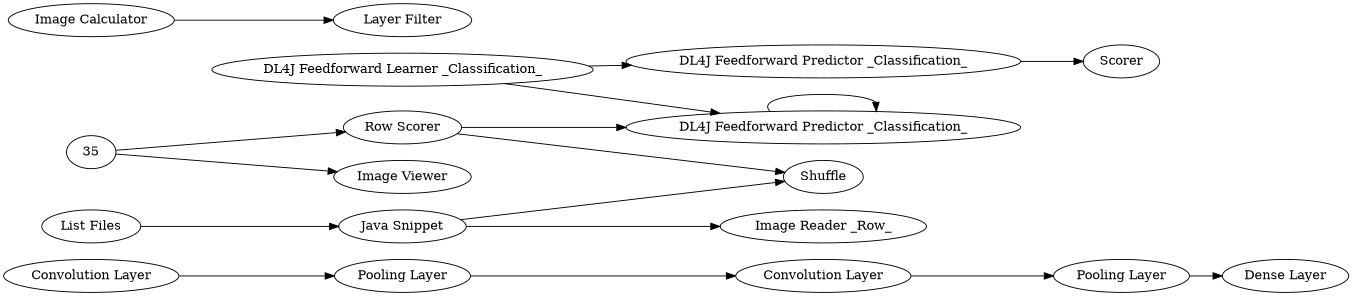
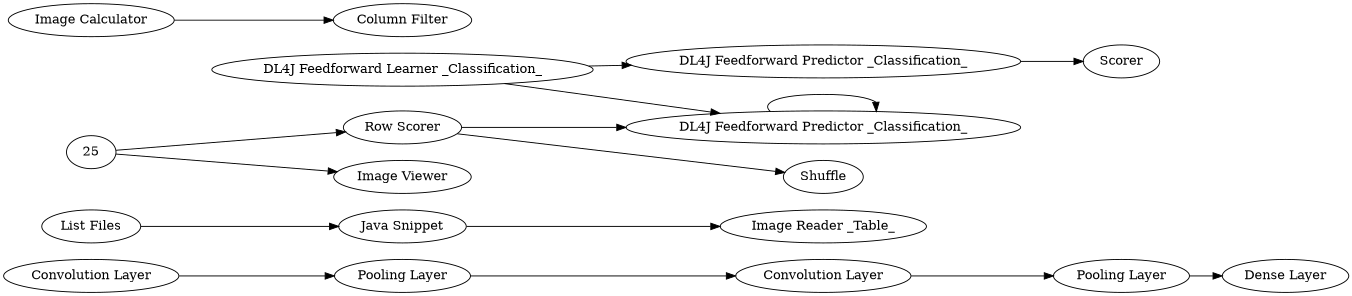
node "Layer Filter": label "Layer Filter" -> "Column Filter"
node "35": label "35" -> "25"
edge "Java Snippet" -> "Shuffle": removed
node "Image Reader _Row_": label "Image Reader _Row_" -> "Image Reader _Table_"
